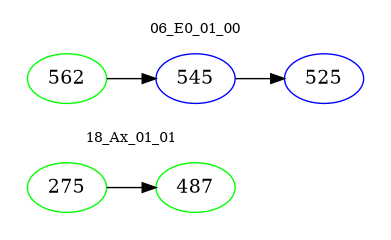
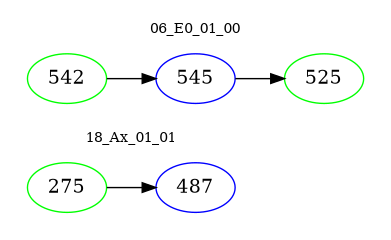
node "562": label "562" -> "542"
node "525": color blue -> green
node "487": color green -> blue
